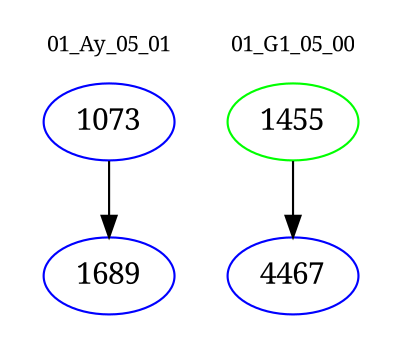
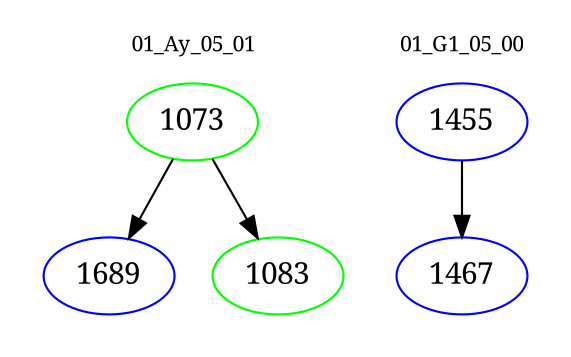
node "1073": color blue -> green
node "1455": color green -> blue
node "1083": added
node "4467": label "4467" -> "1467"
